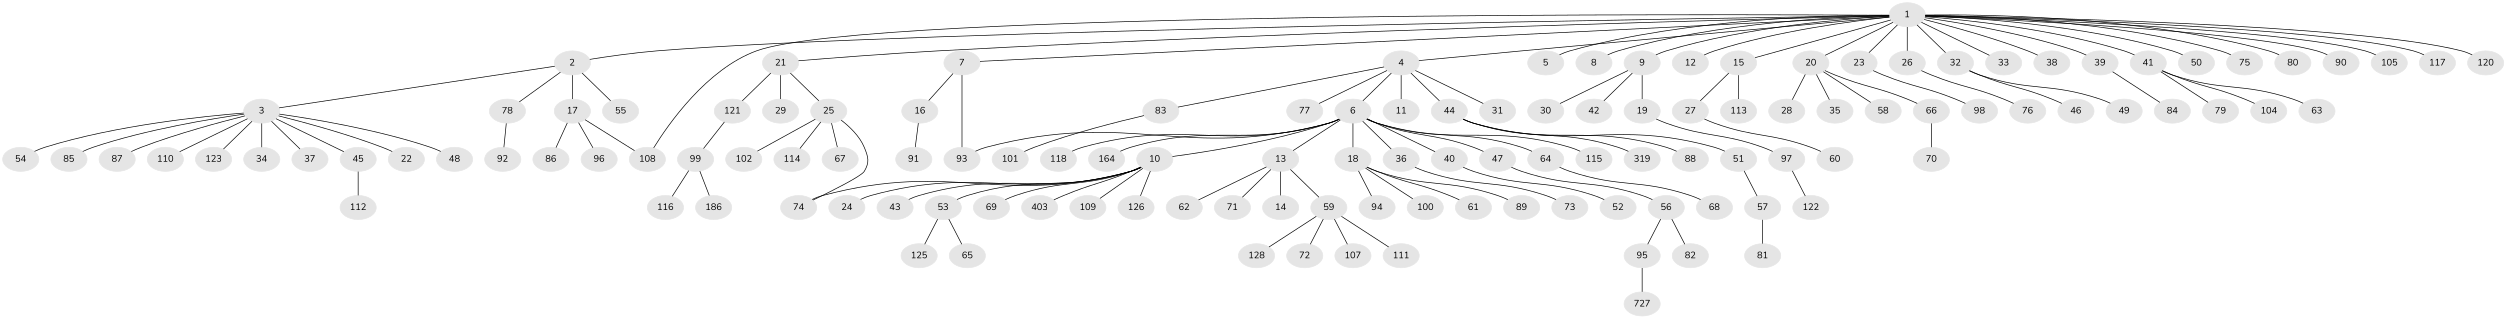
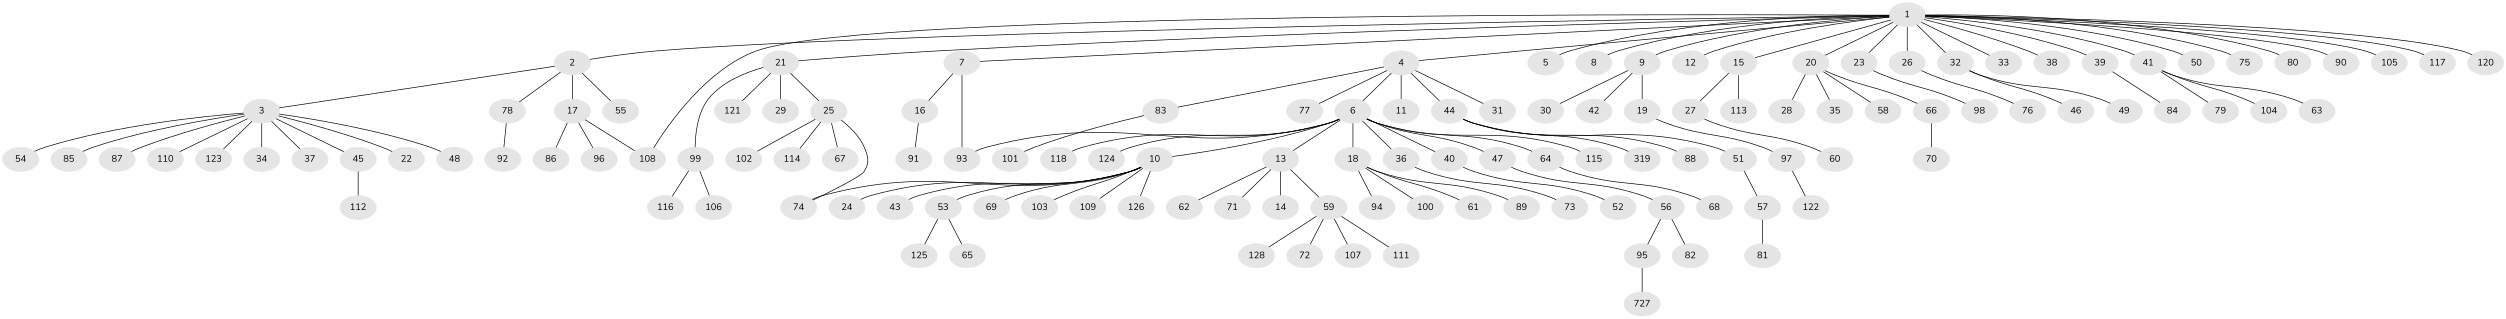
edge "121" -- "99": now "21" -- "99"
node "164": label "164" -> "124"
node "186": label "186" -> "106"
node "403": label "403" -> "103"
